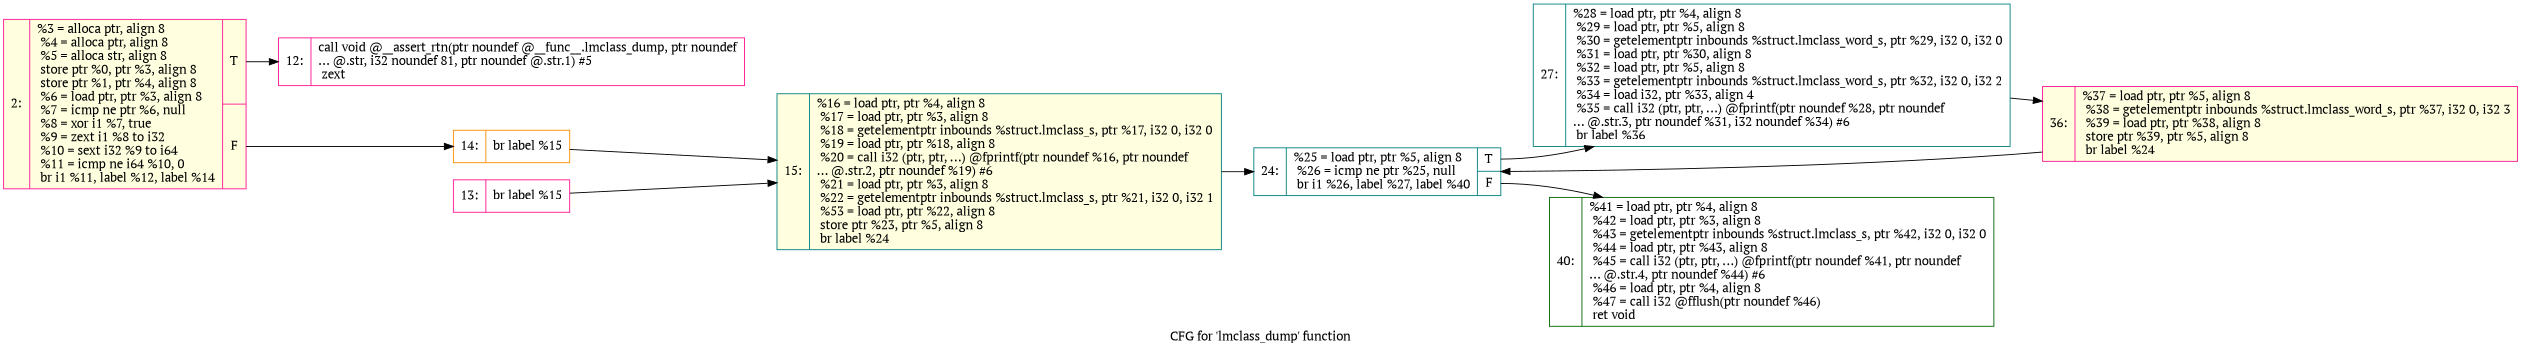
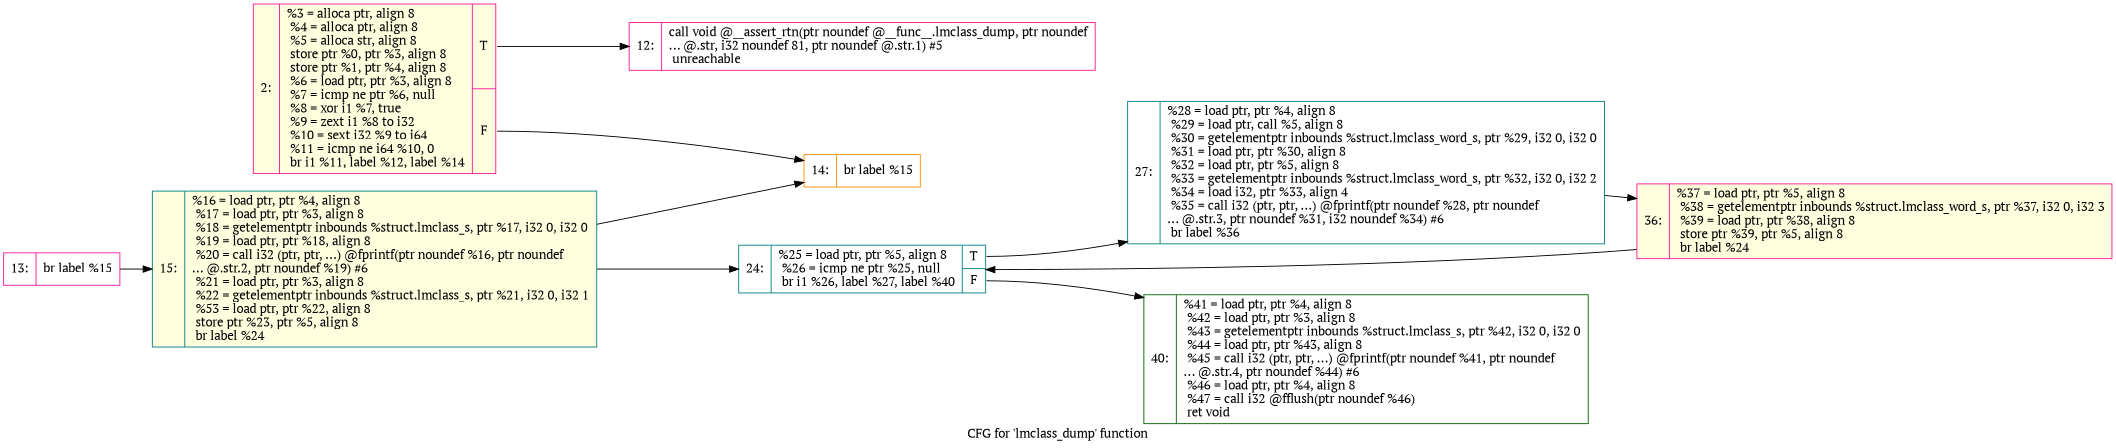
node "27:": text "%29 = load ptr, ptr %5, align 8" -> "%29 = load ptr, call %5, align 8"
node "12:": text "zext" -> "unreachable"
edge "14:" -> "15:": reversed
